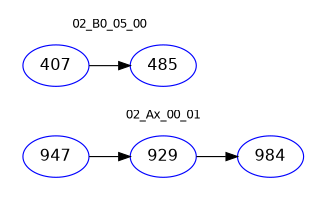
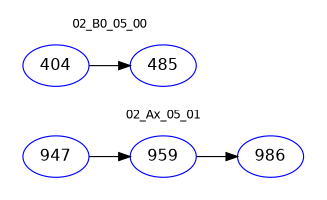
node "407": label "407" -> "404"
cluster "02_Ax_00_01": label "02_Ax_00_01" -> "02_Ax_05_01"
node "929": label "929" -> "959"
node "984": label "984" -> "986"
